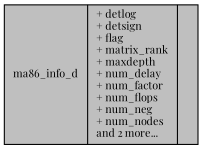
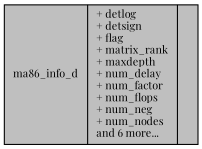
node "ma86_info_d": text "and 2 more..." -> "and 6 more..."
